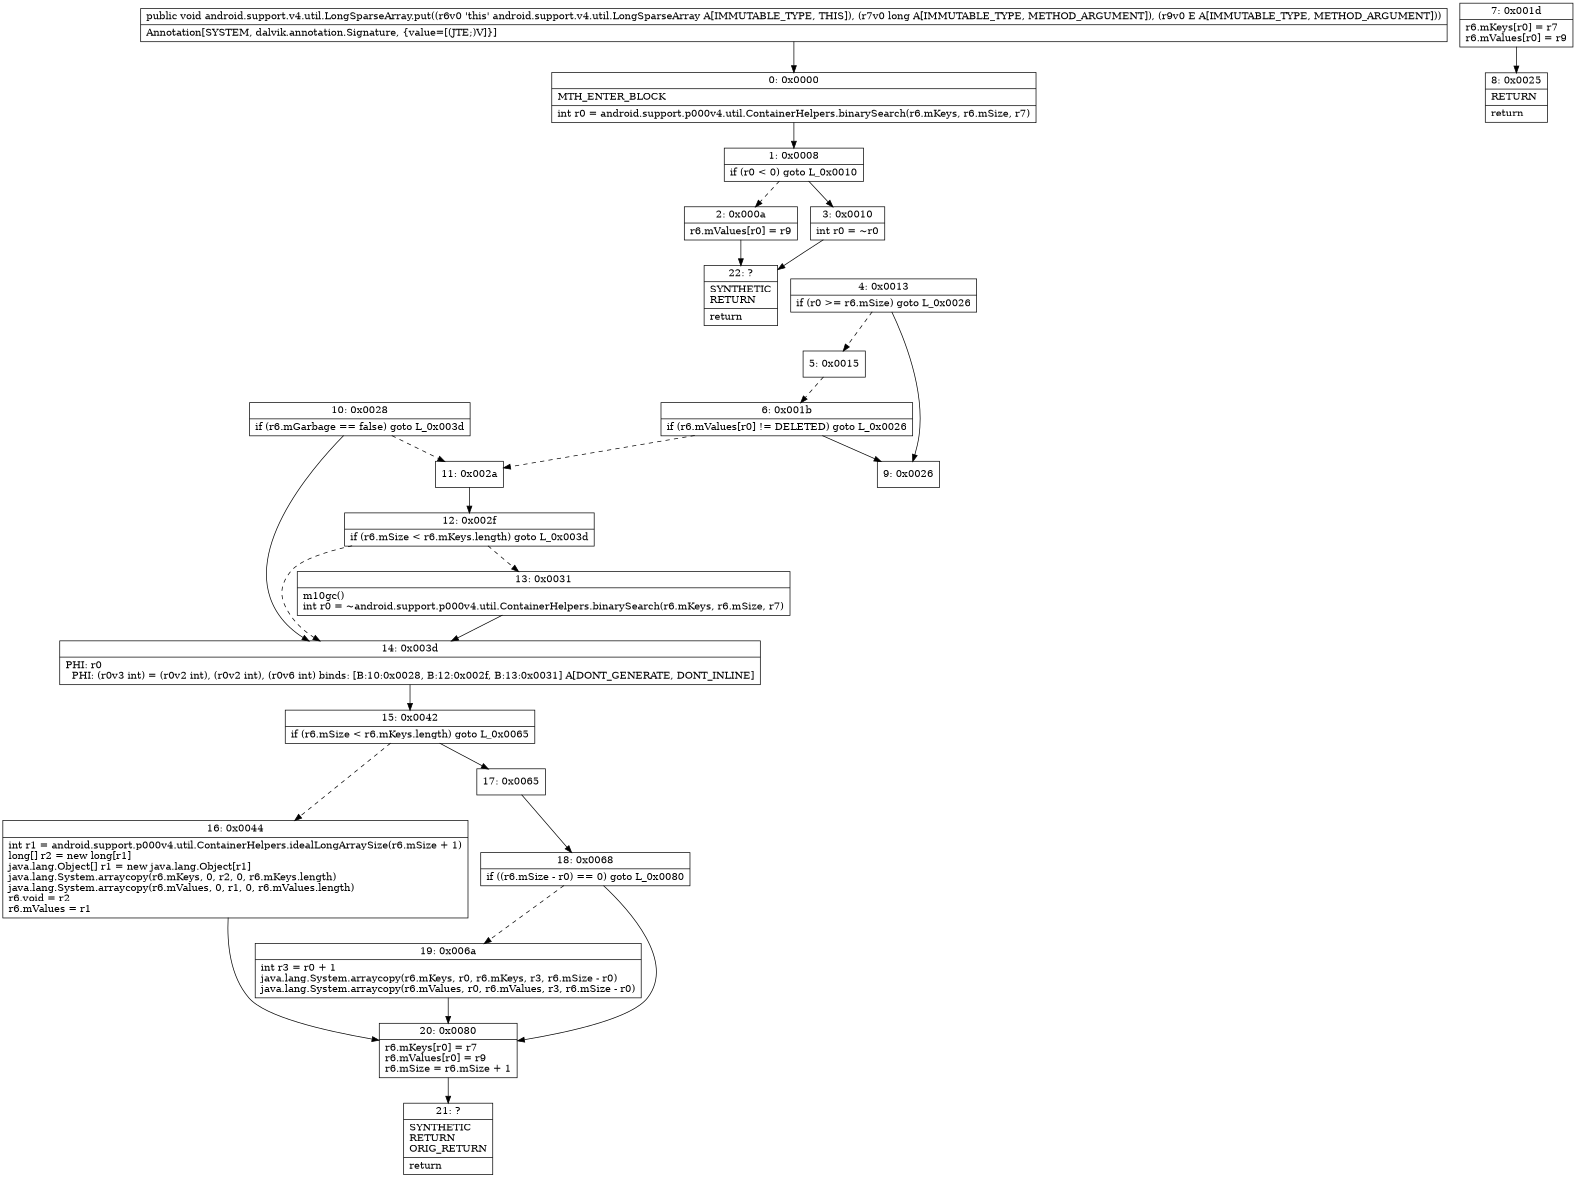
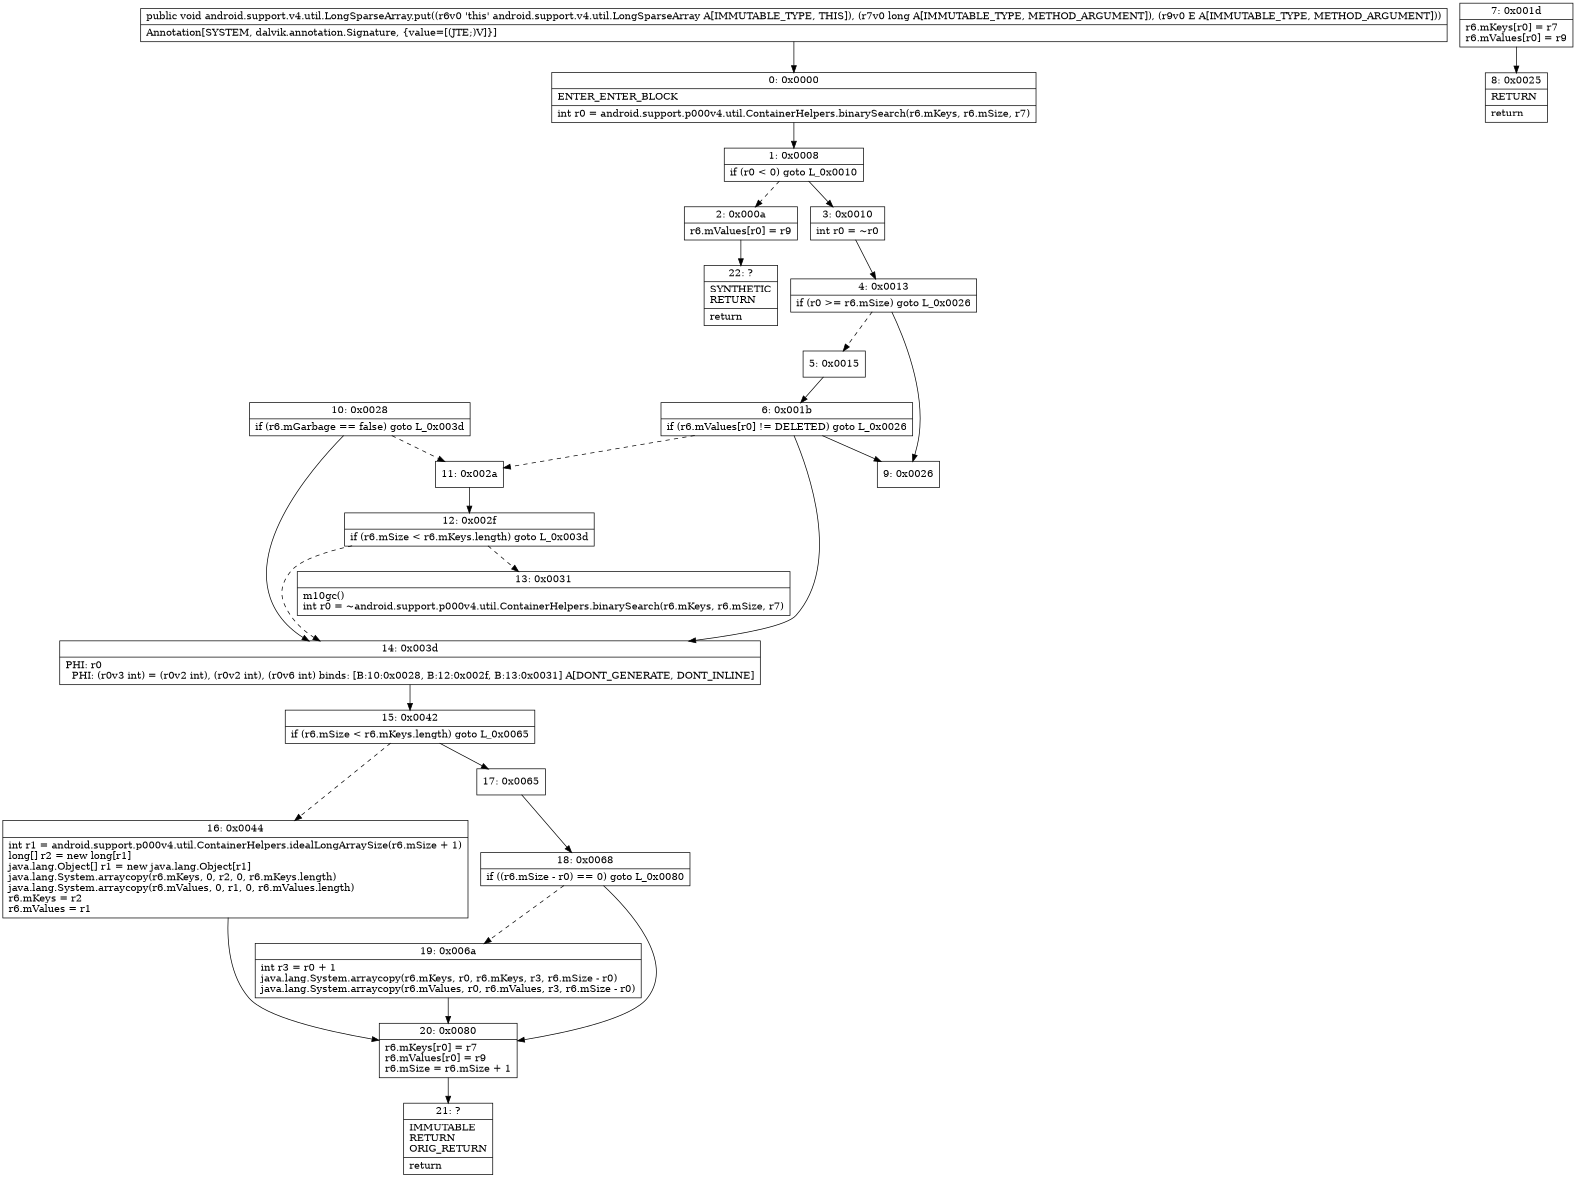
node "0: 0x0000": text "MTH_ENTER_BLOCK" -> "ENTER_ENTER_BLOCK"
edge "3: 0x0010" -> "22: ?": now "3: 0x0010" -> "4: 0x0013"
edge "5: 0x0015" -> "6: 0x001b": style dashed -> solid
edge "13: 0x0031" -> "14: 0x003d": now "6: 0x001b" -> "14: 0x003d"
node "16: 0x0044": text "r6.void = r2" -> "r6.mKeys = r2"
node "21: ?": text "SYNTHETIC" -> "IMMUTABLE"
